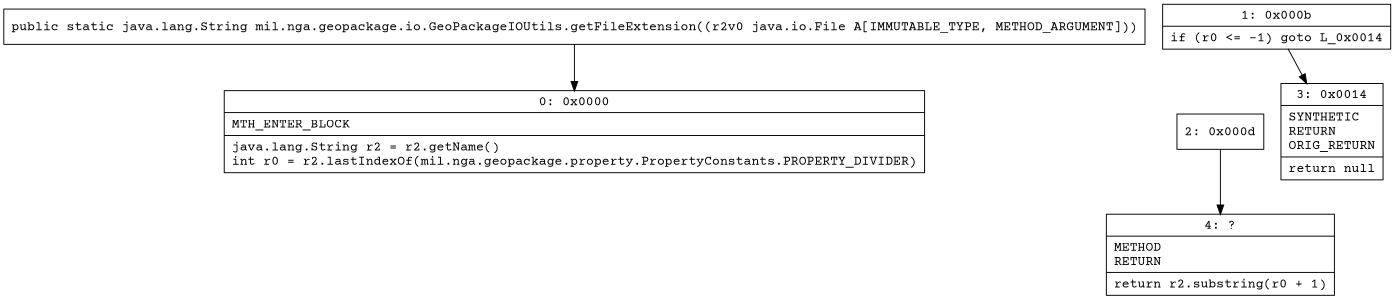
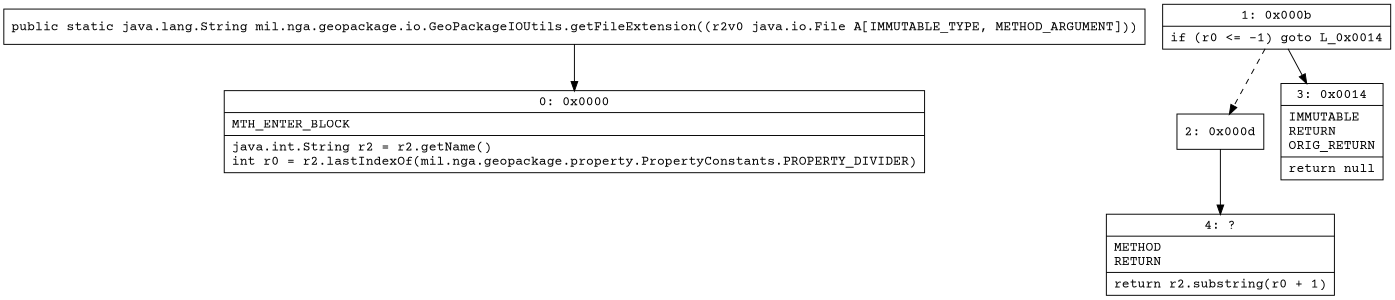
edge "1: 0x000b" -> "2: 0x000d": added
node "3: 0x0014": text "SYNTHETIC" -> "IMMUTABLE"
node "0: 0x0000": text "java.lang.String r2 = r2.getName()" -> "java.int.String r2 = r2.getName()"
